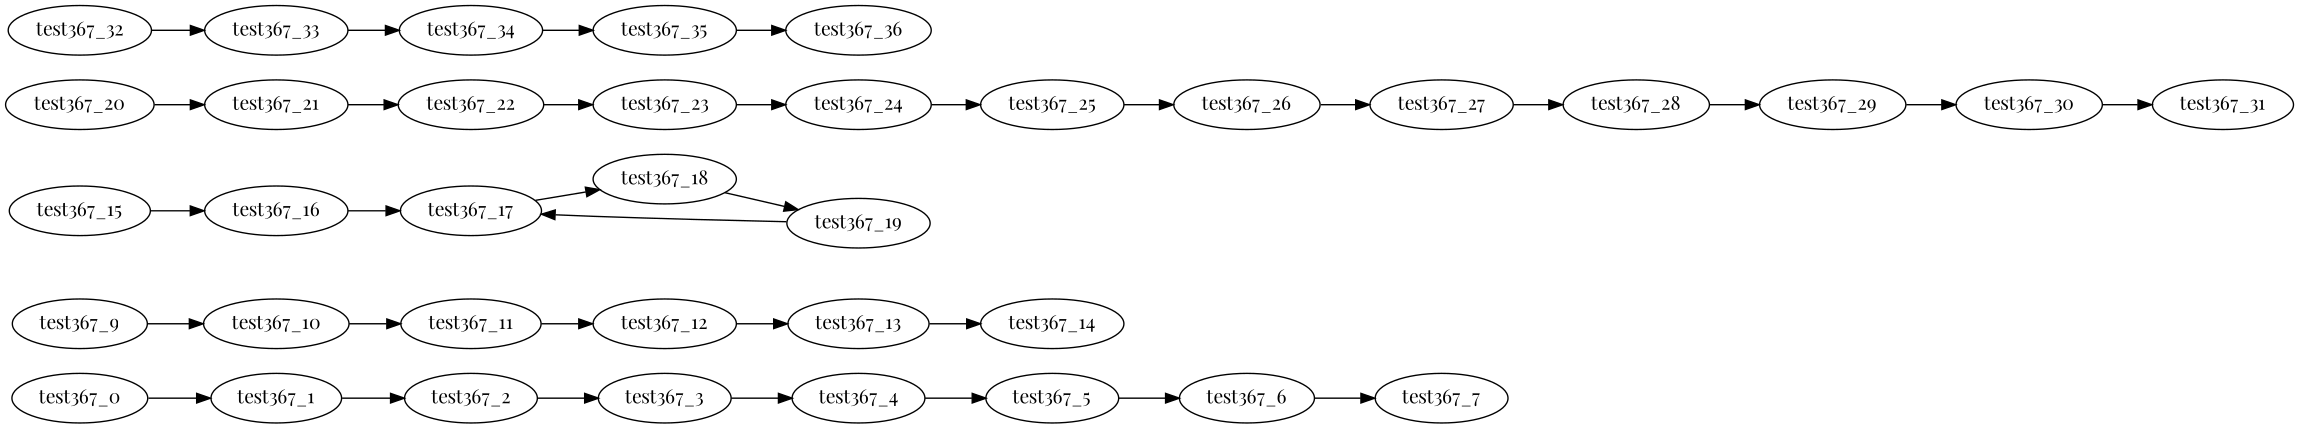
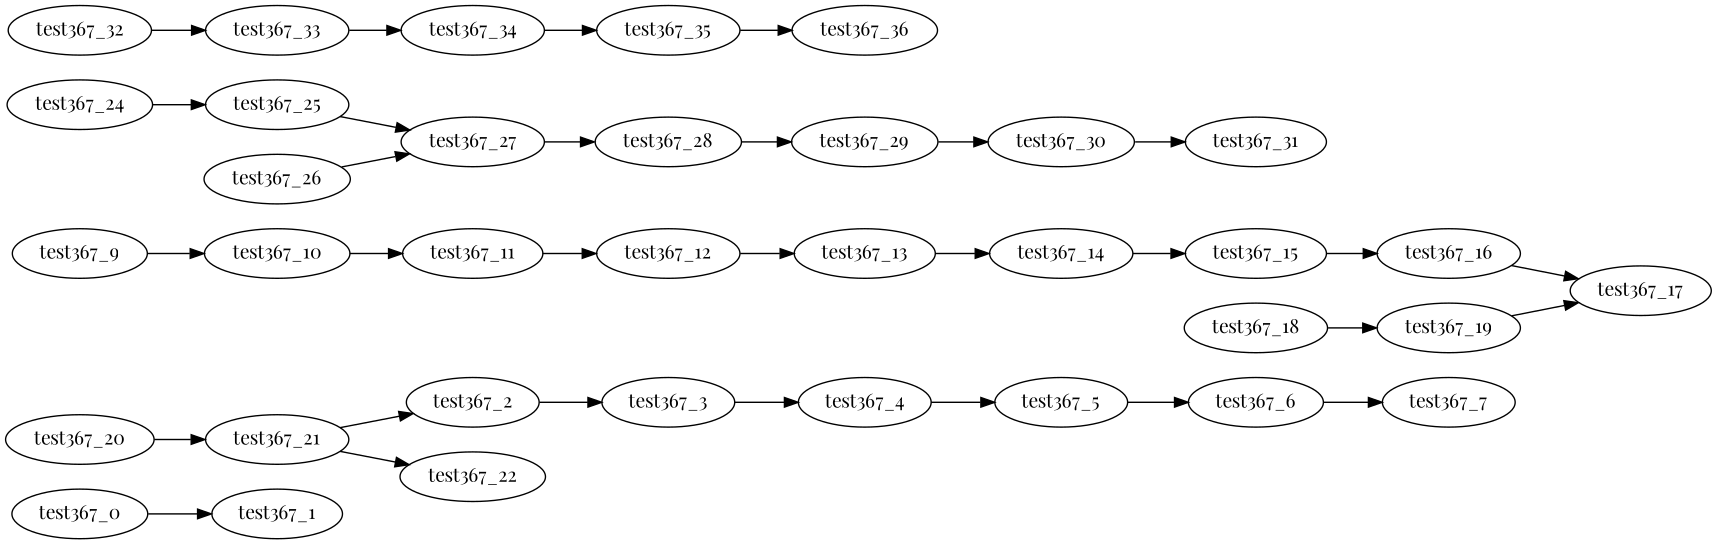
node "test367_23": removed
edge "test367_25" -> "test367_26": now "test367_25" -> "test367_27"
edge "test367_17" -> "test367_18": removed
edge "test367_14" -> "test367_15": added
edge "test367_1" -> "test367_2": now "test367_21" -> "test367_2"
